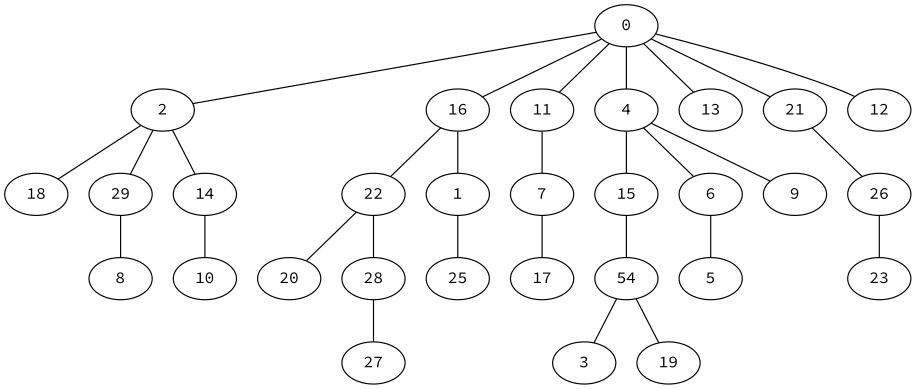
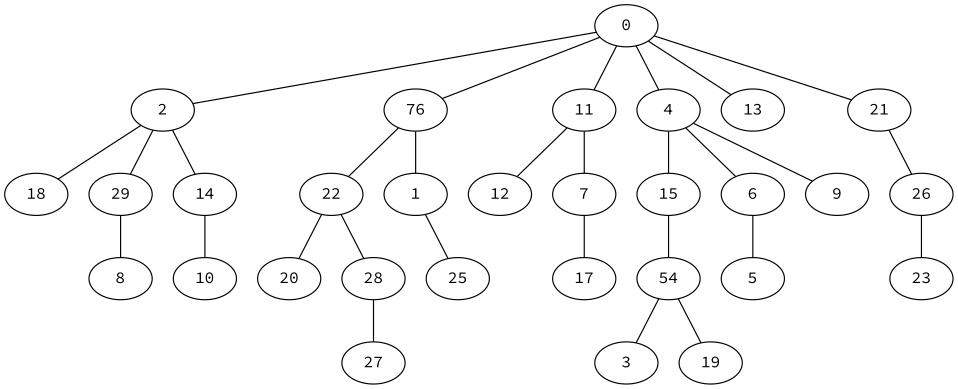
edge "0" -- "12": now "11" -- "12"
node "16": label "16" -> "76"
